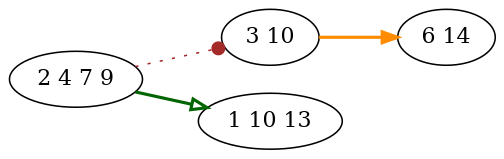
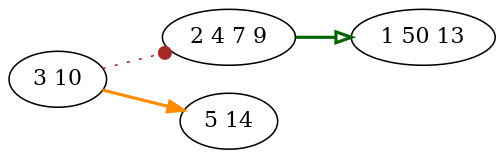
node "6 14": label "6 14" -> "5 14"
edge "2 4 7 9" -> "3 10": reversed
node "1 10 13": label "1 10 13" -> "1 50 13"
